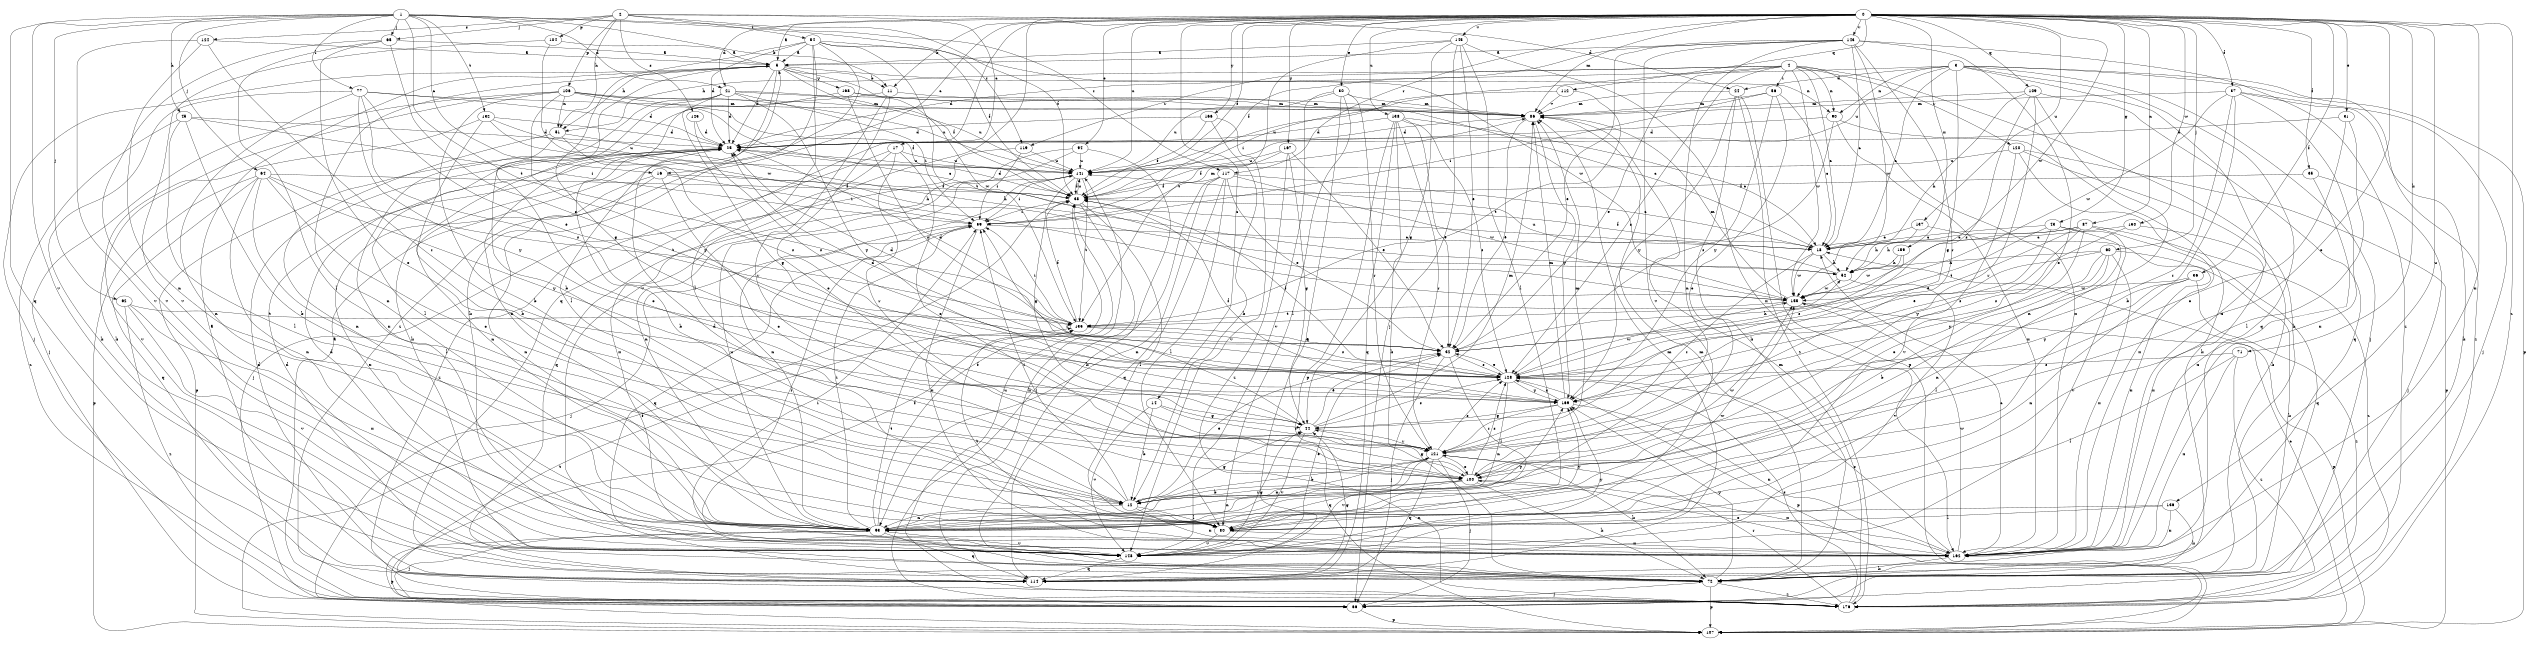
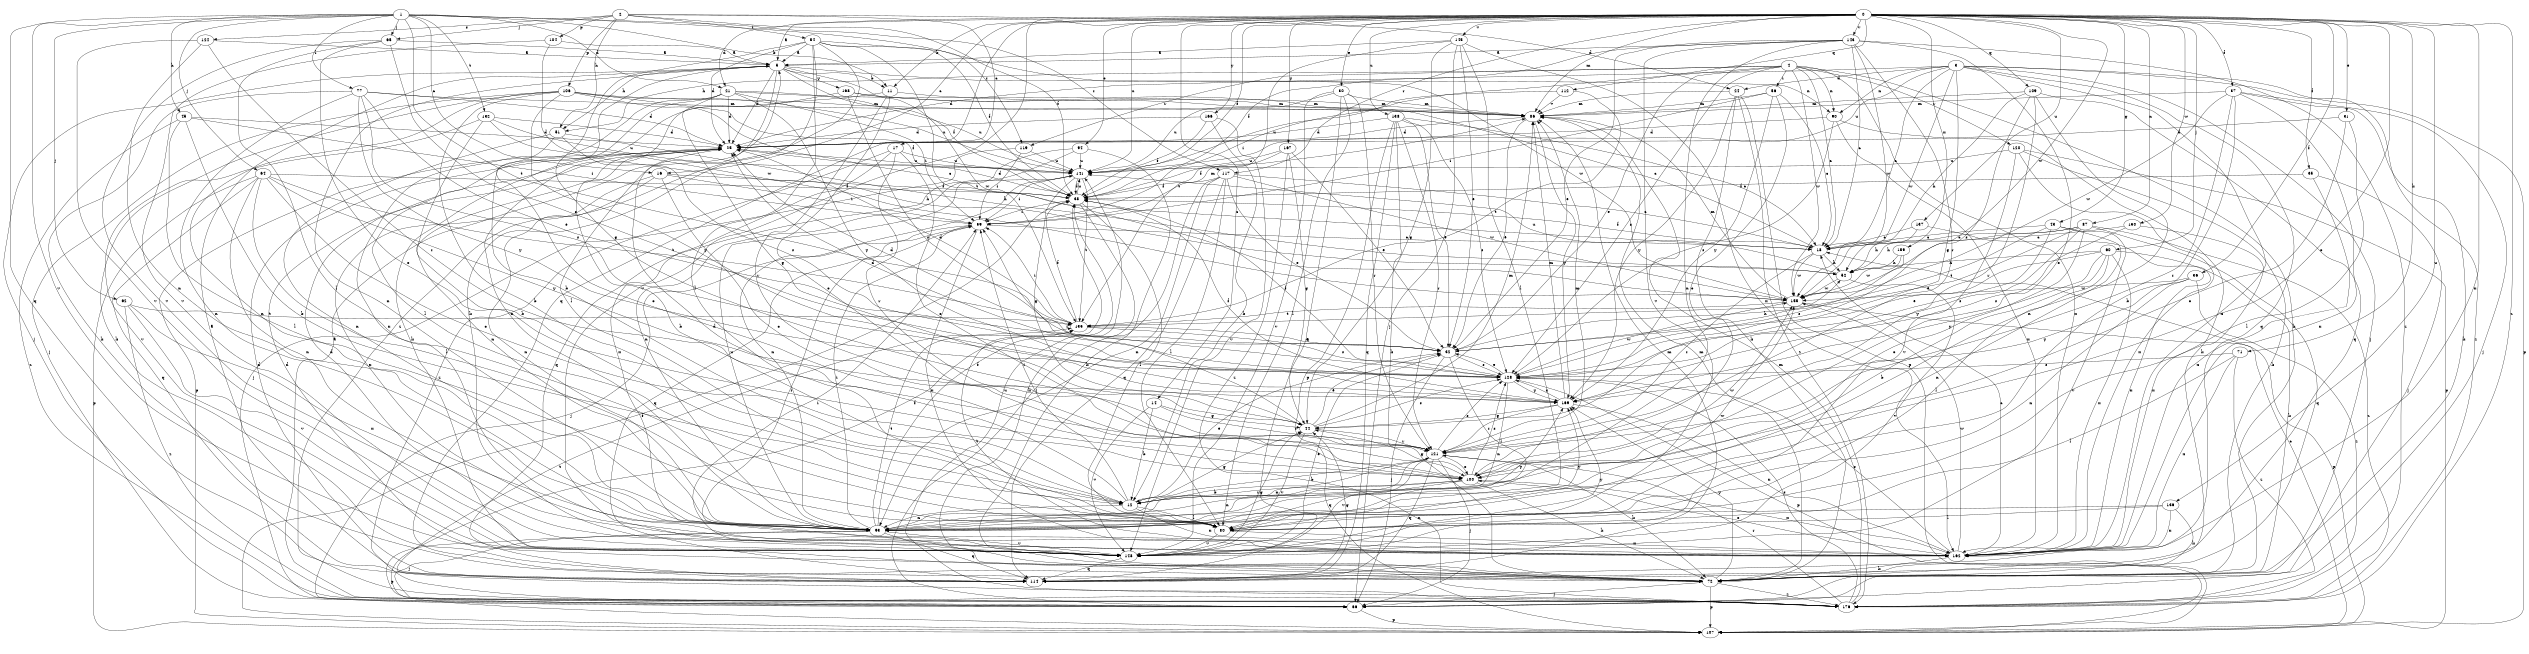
edge "106" -> "51": now "106" -> "93"
node "125": removed
edge "3" -> "155": added, label "w"
